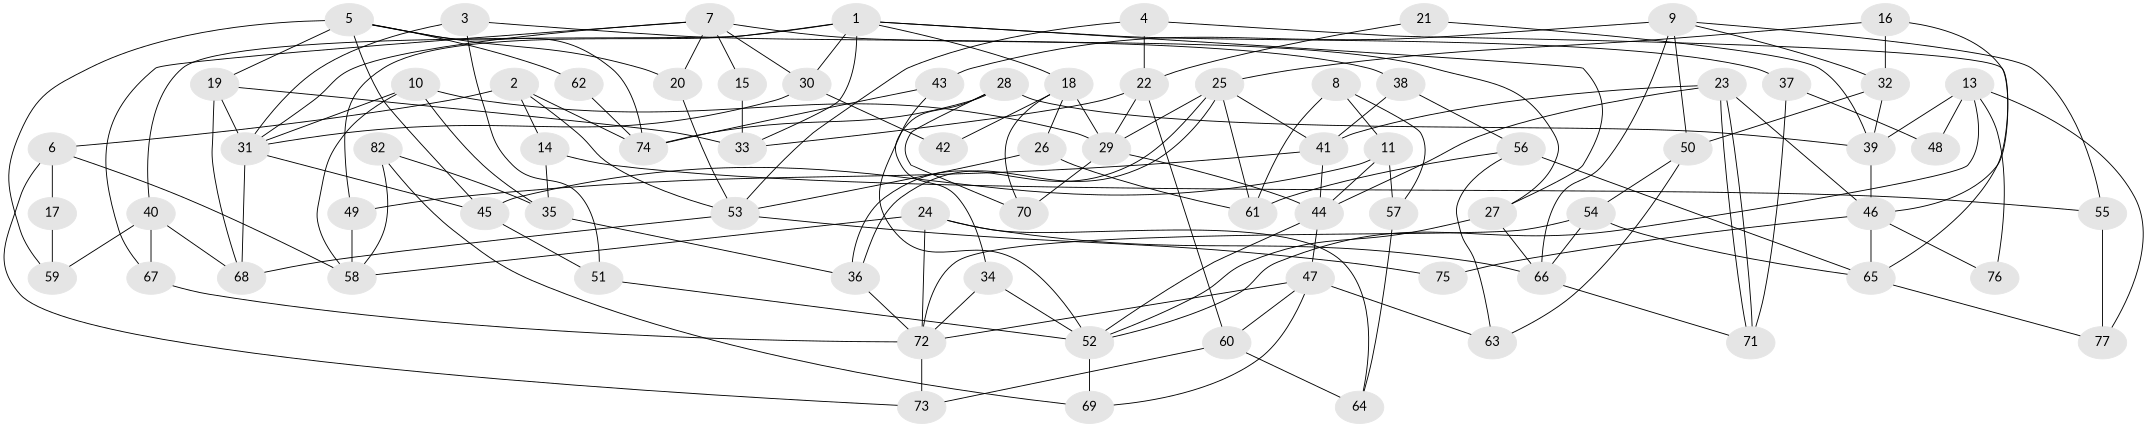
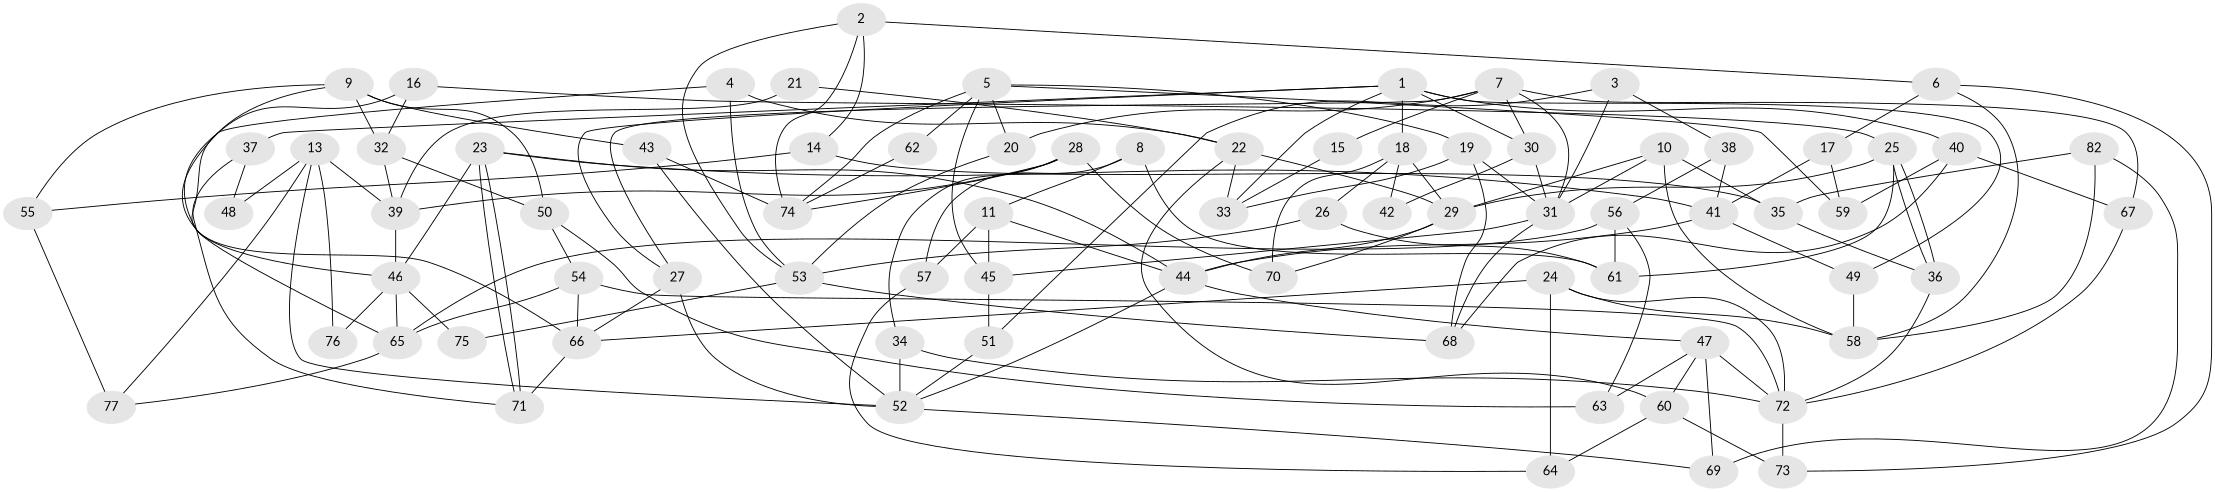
edge "25" -- "41": now "17" -- "41"
